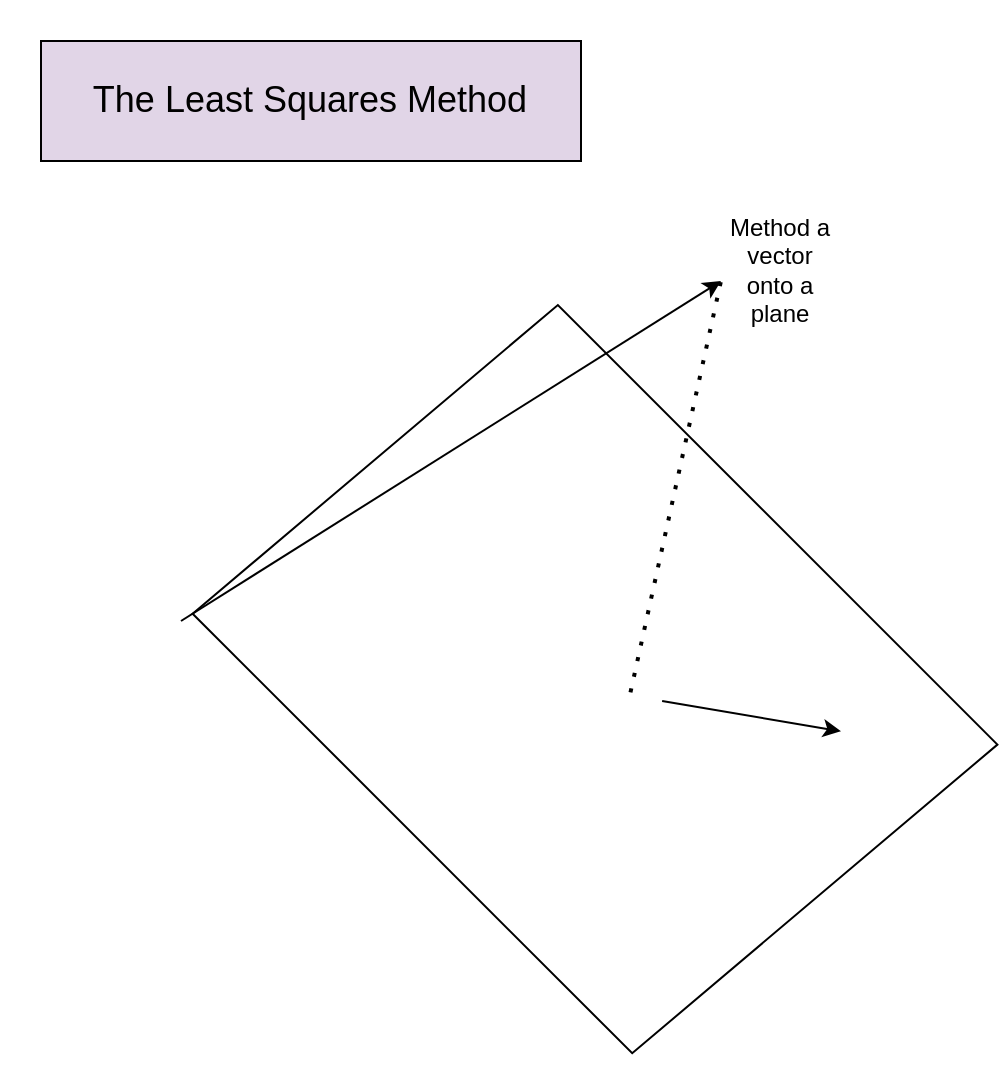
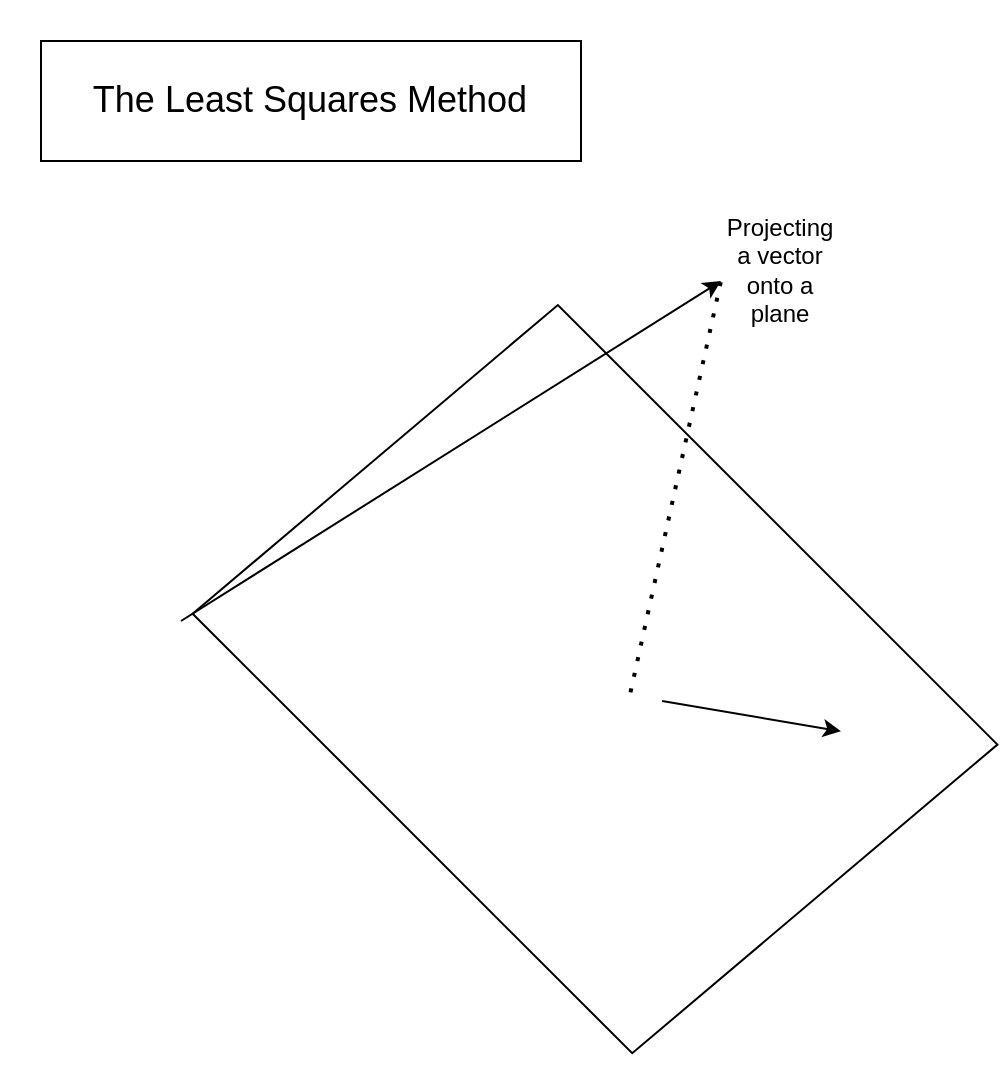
node "The Least Squares Method": fillcolor #e1d5e7 -> #ffffff
node "Method a vector onto a plane": label "Method a vector onto a plane" -> "Projecting a vector onto a plane"
